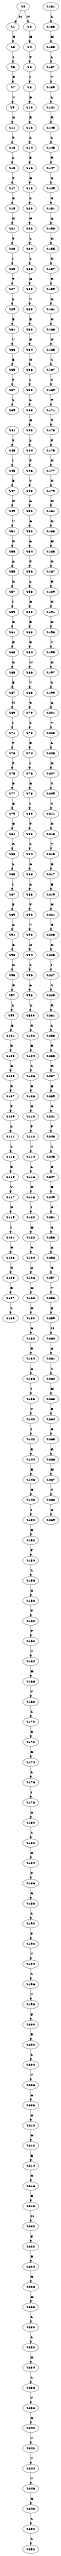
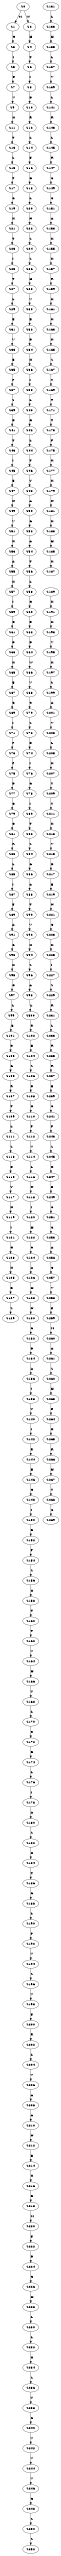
edge "S39" -> "S41": added, label "D"
edge "S187" -> "S189": removed, label "R"
edge "S67" -> "S69": label "M" -> "G"
